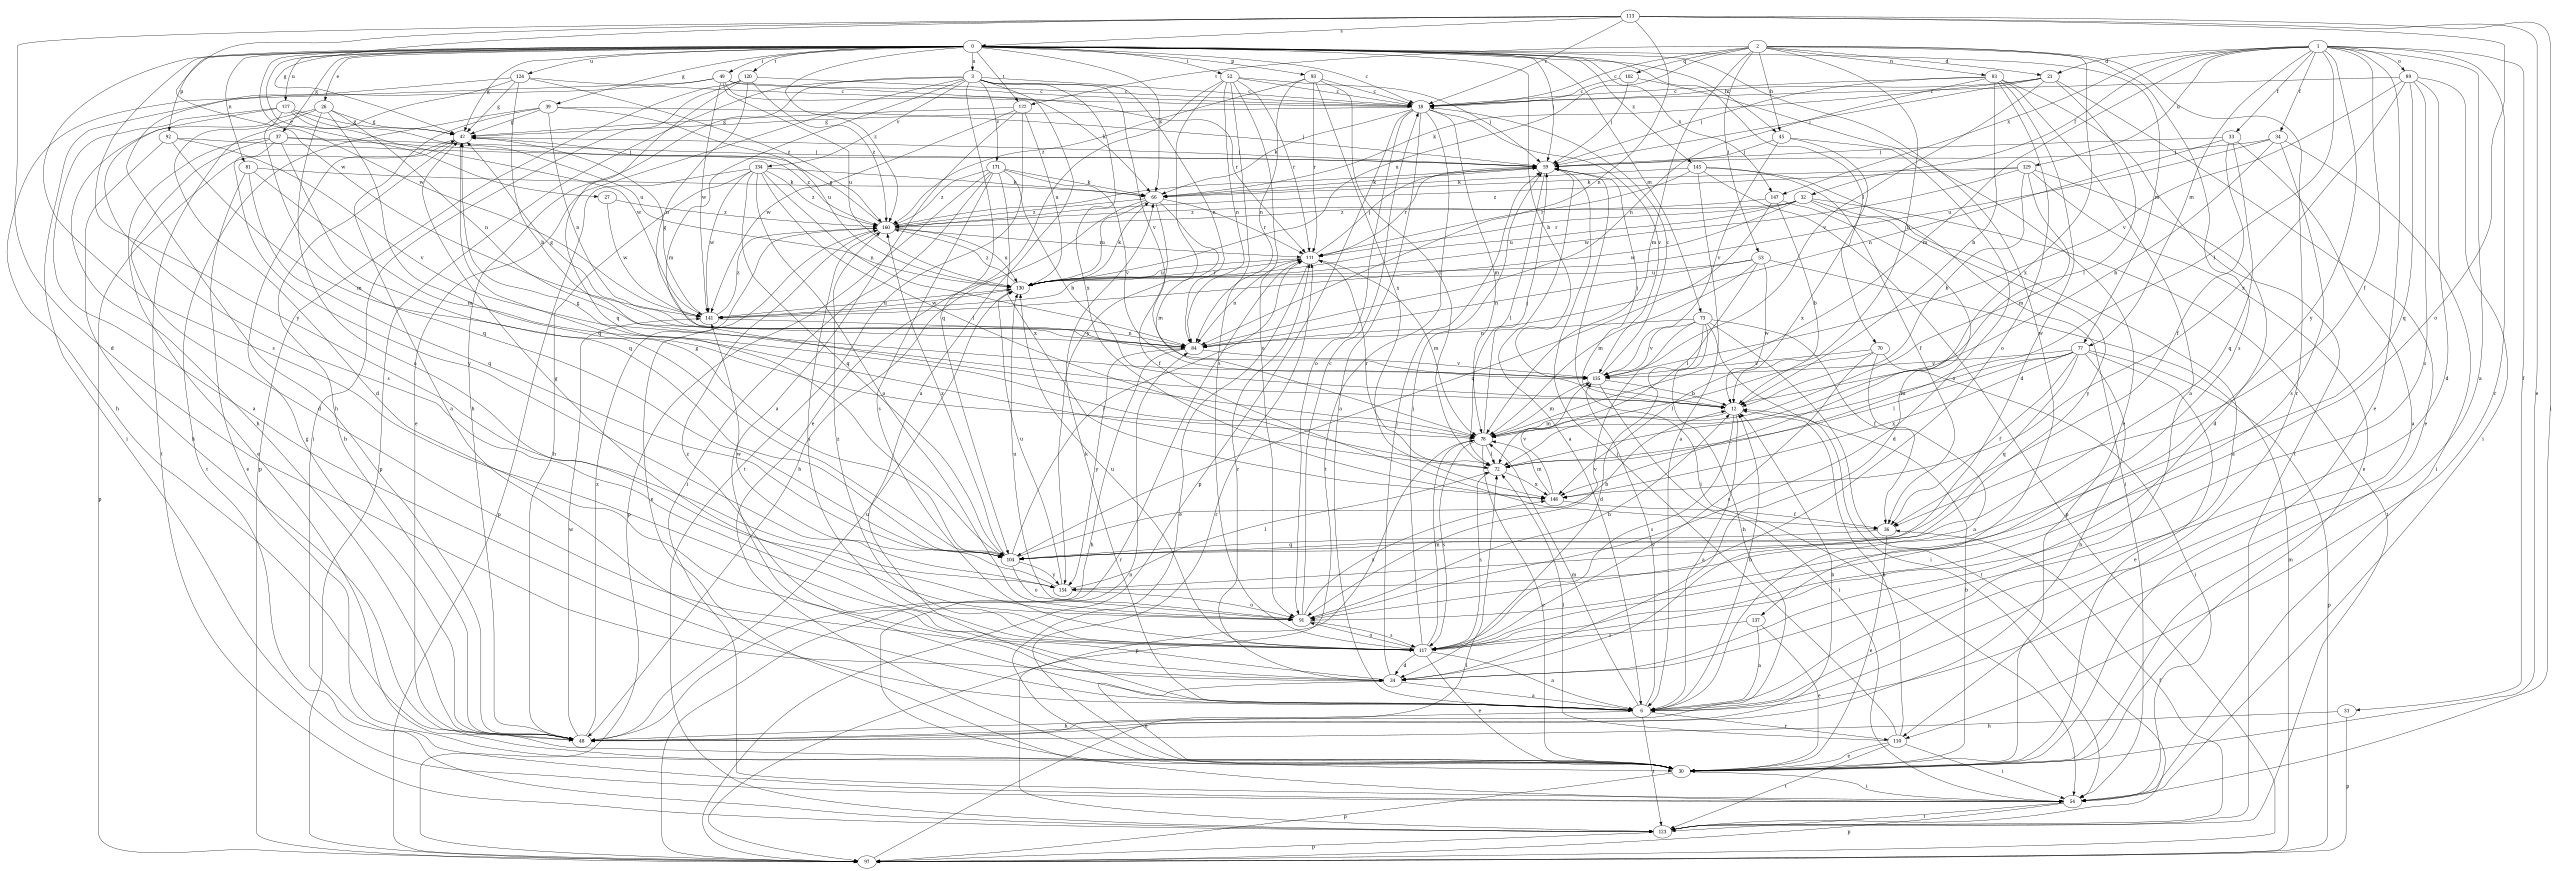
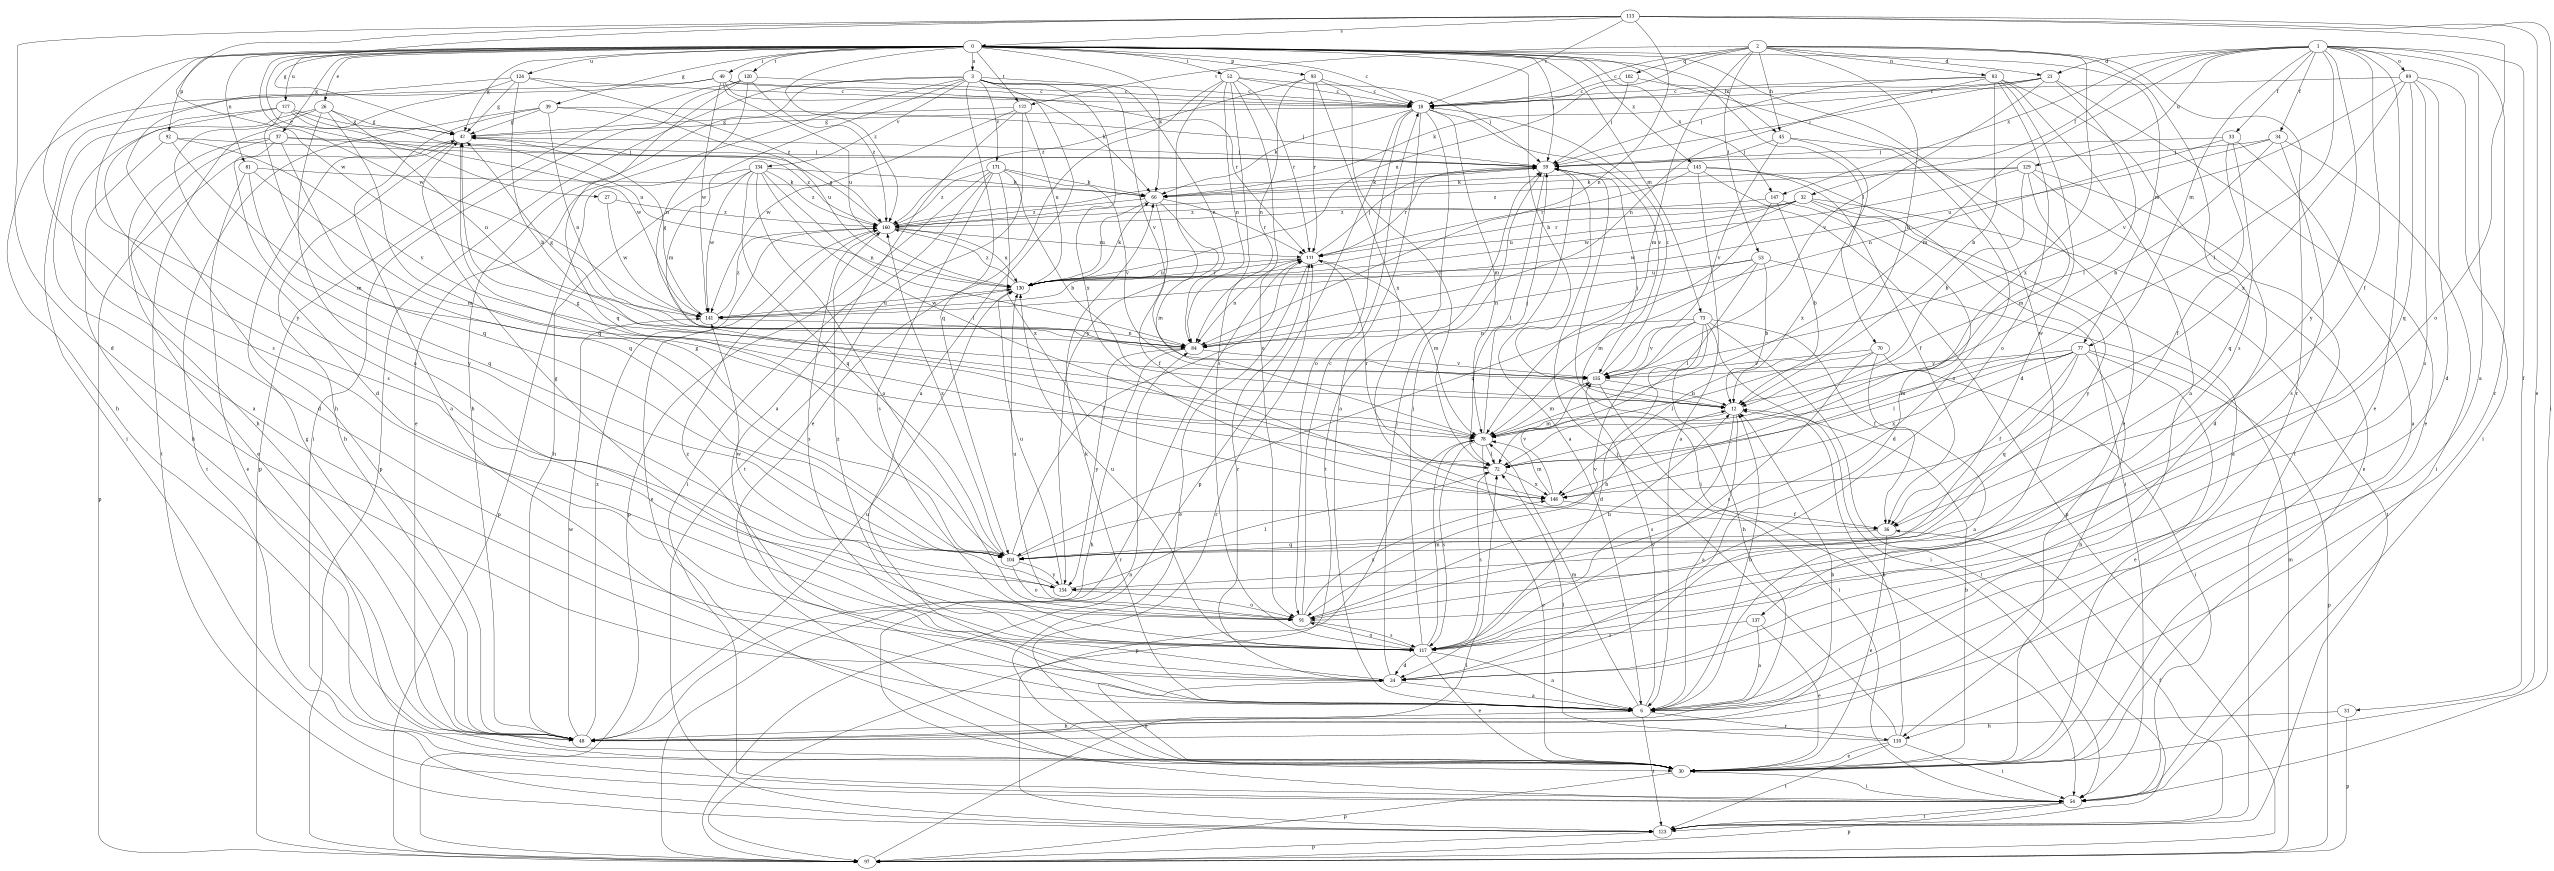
edge "53" -> "12": label "w" -> "b"
edge "66" -> "48": removed, label "h"
